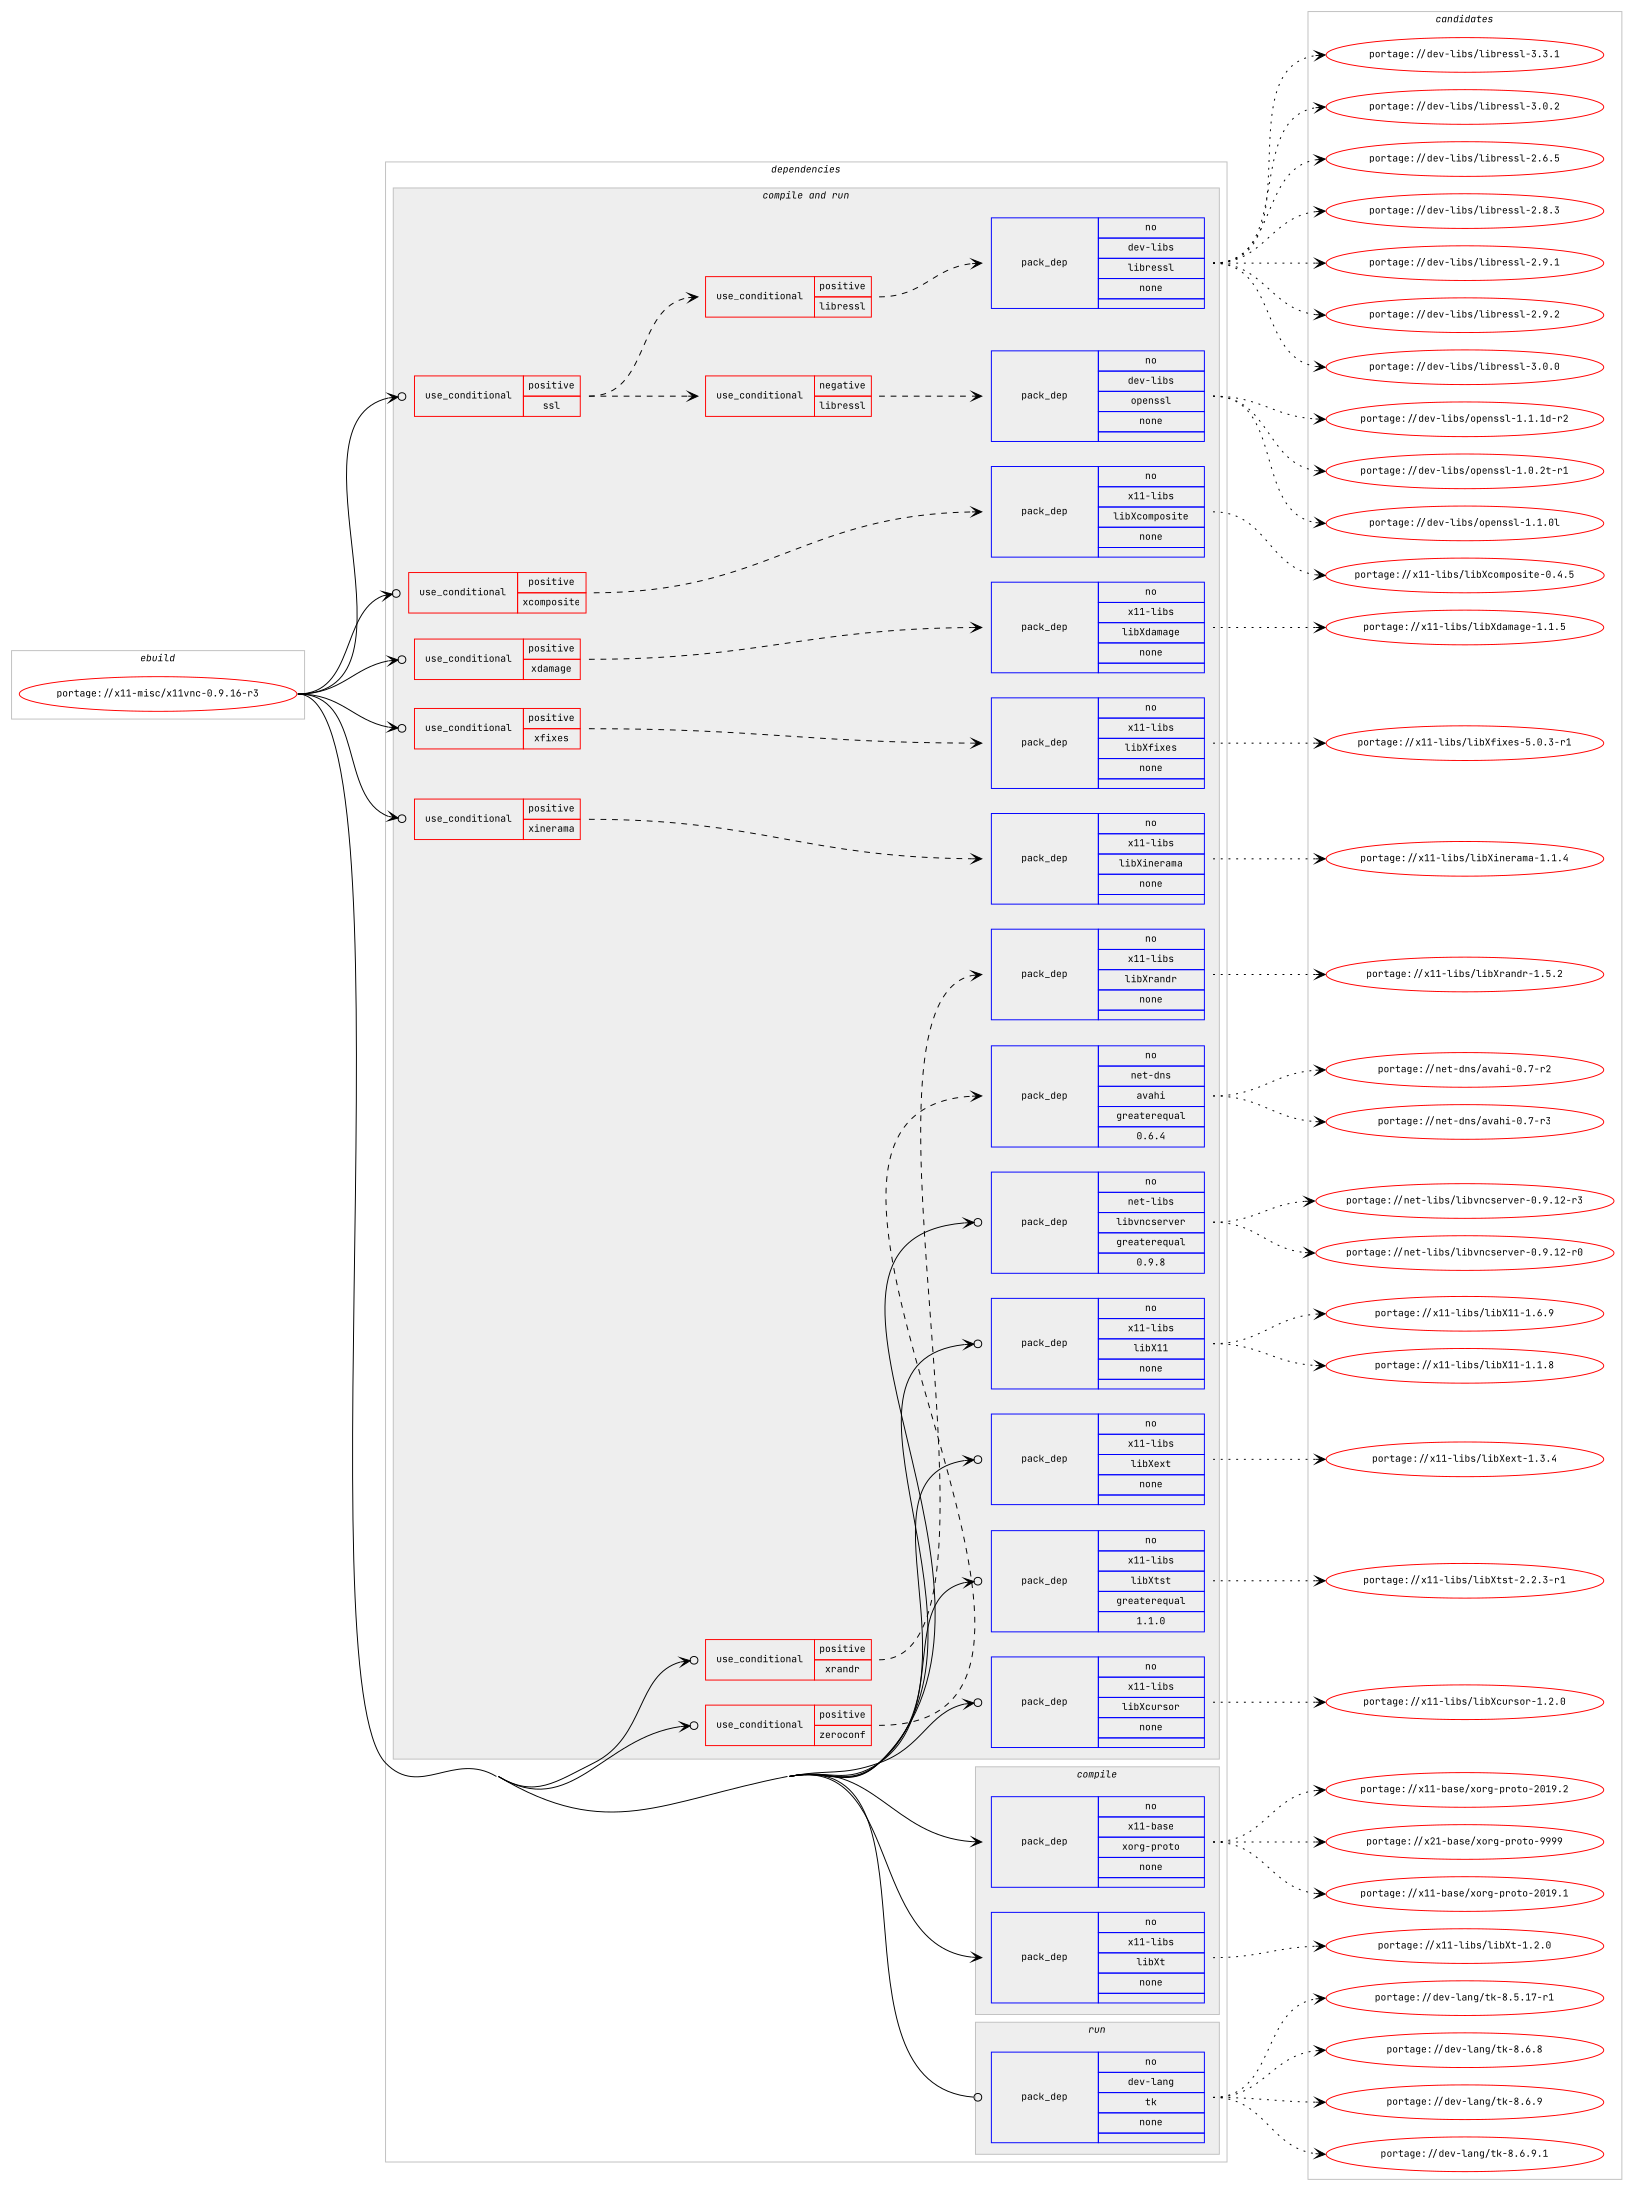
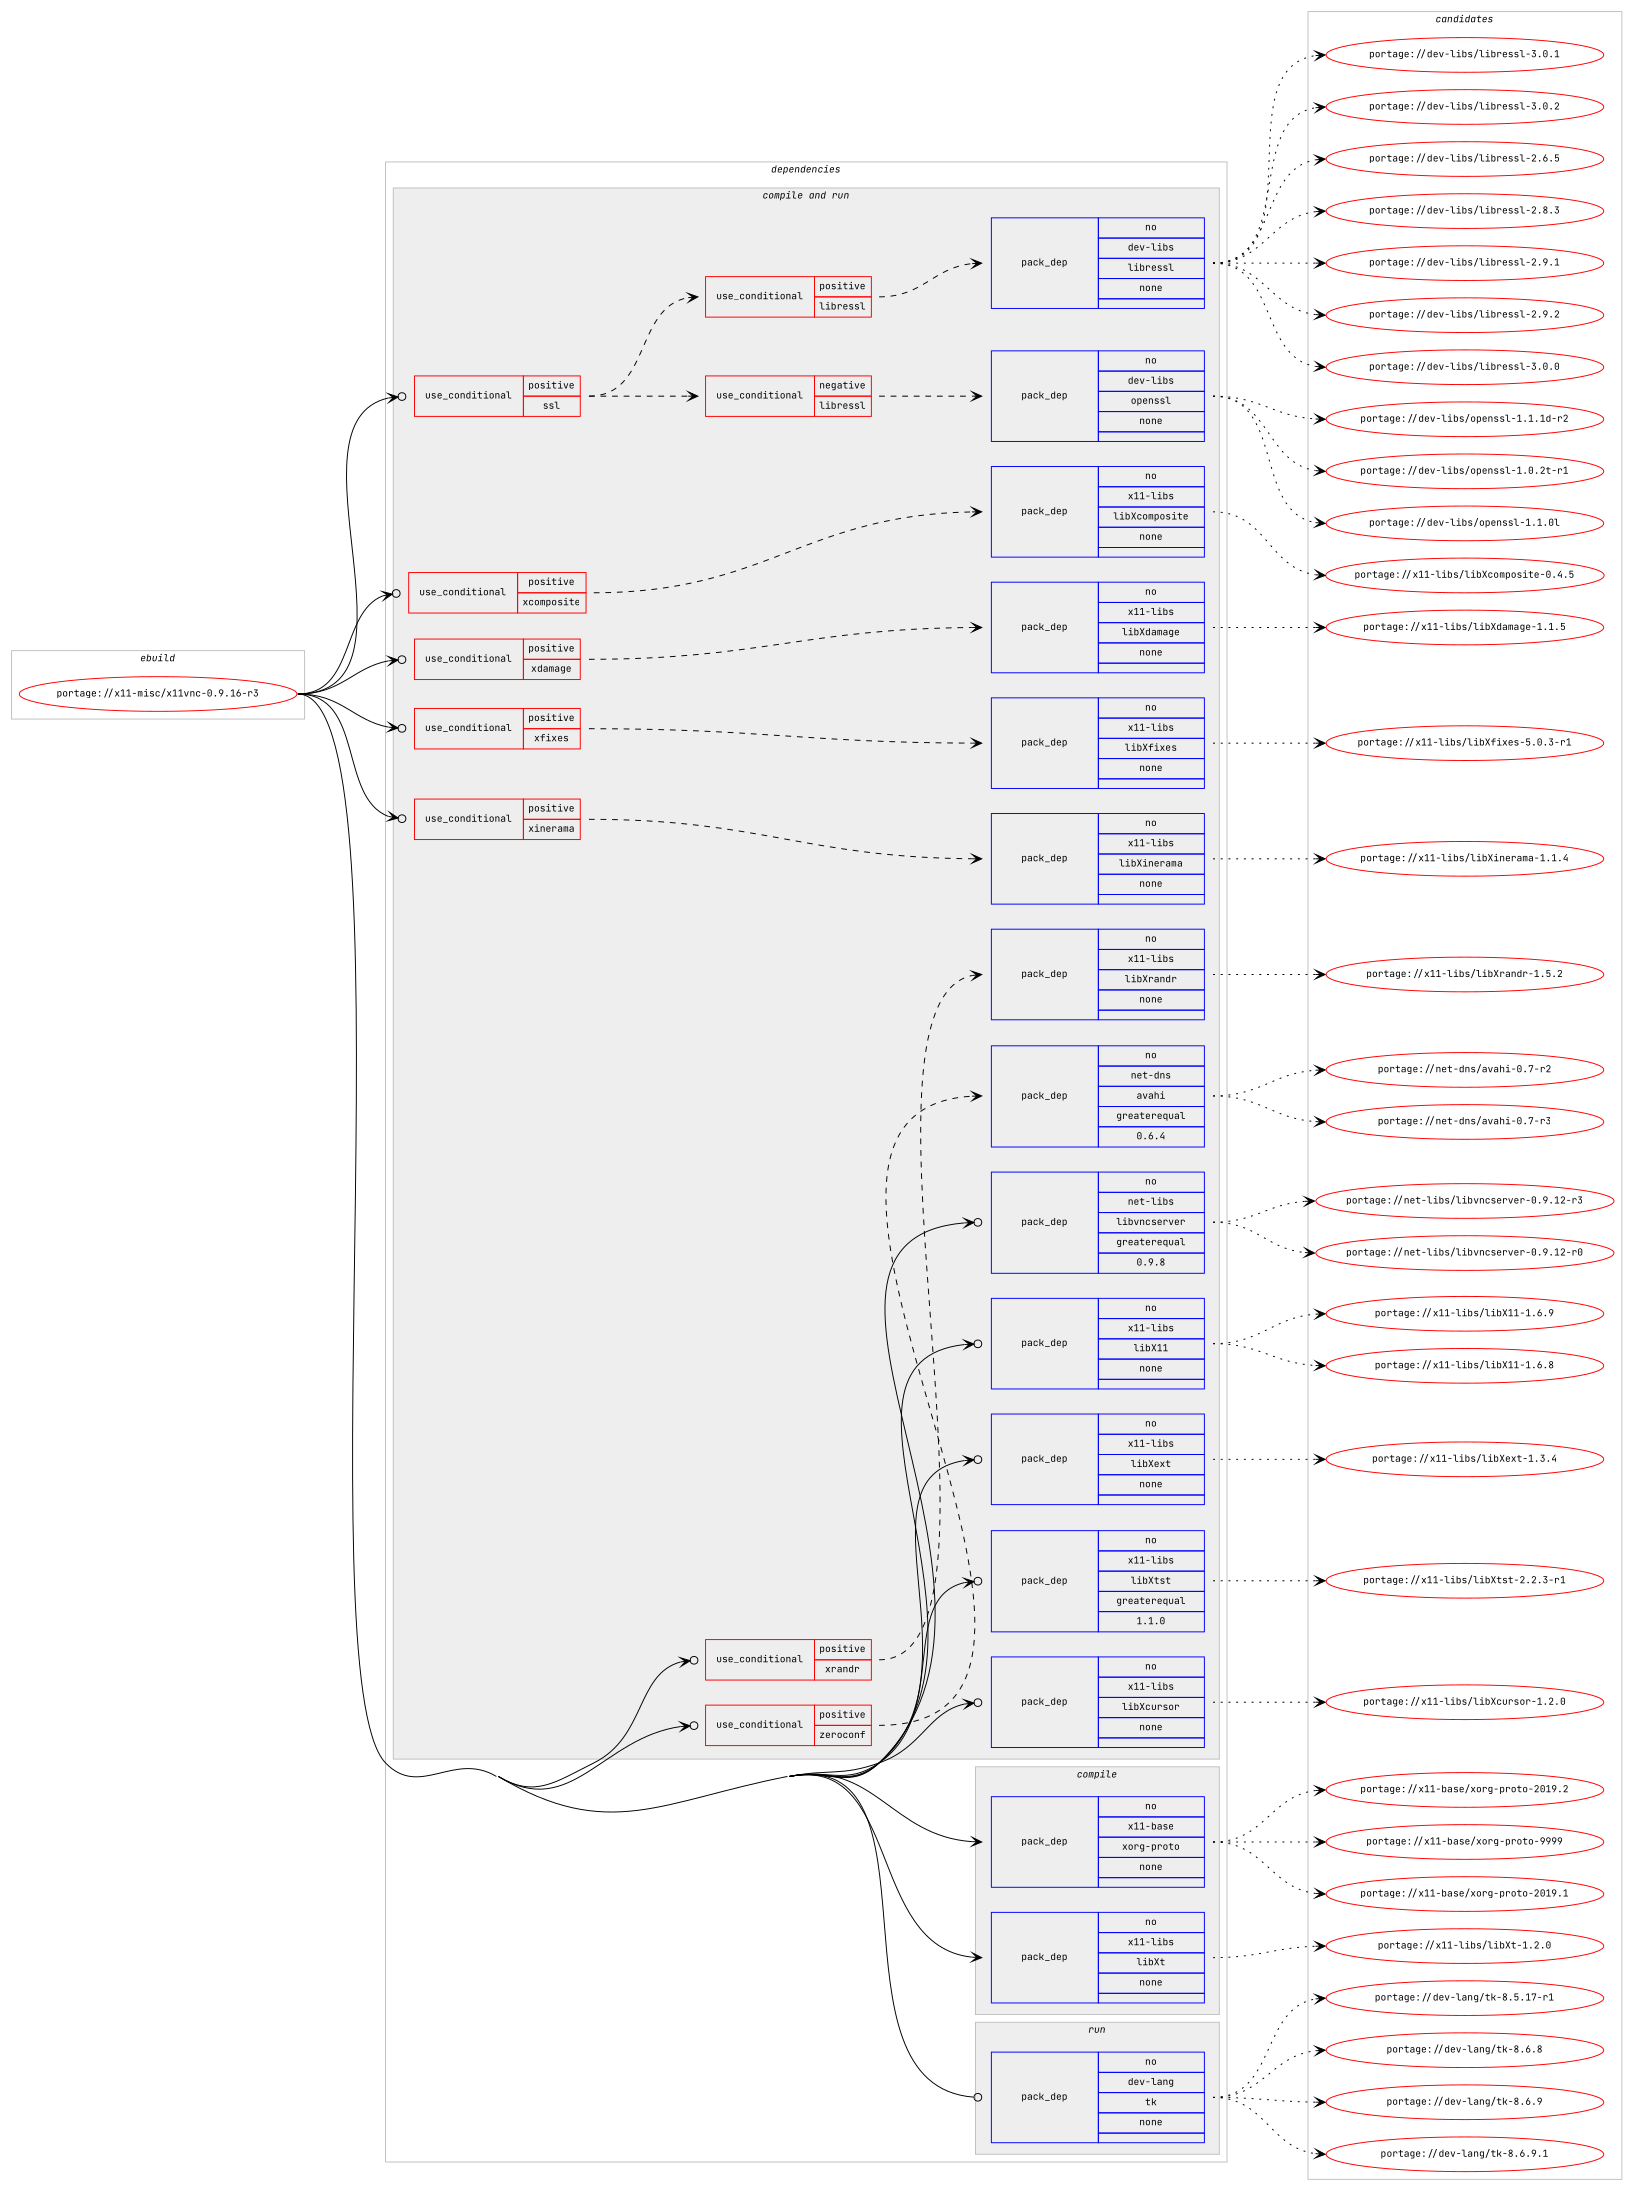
node "portage://dev-libs/libressl-3.3.1": label "portage://dev-libs/libressl-3.3.1" -> "portage://dev-libs/libressl-3.0.1"
node "portage://x11-libs/libX11-1.1.8": label "portage://x11-libs/libX11-1.1.8" -> "portage://x11-libs/libX11-1.6.8"
node "portage://x21-base/xorg-proto-9999": label "portage://x21-base/xorg-proto-9999" -> "portage://x11-base/xorg-proto-9999"
